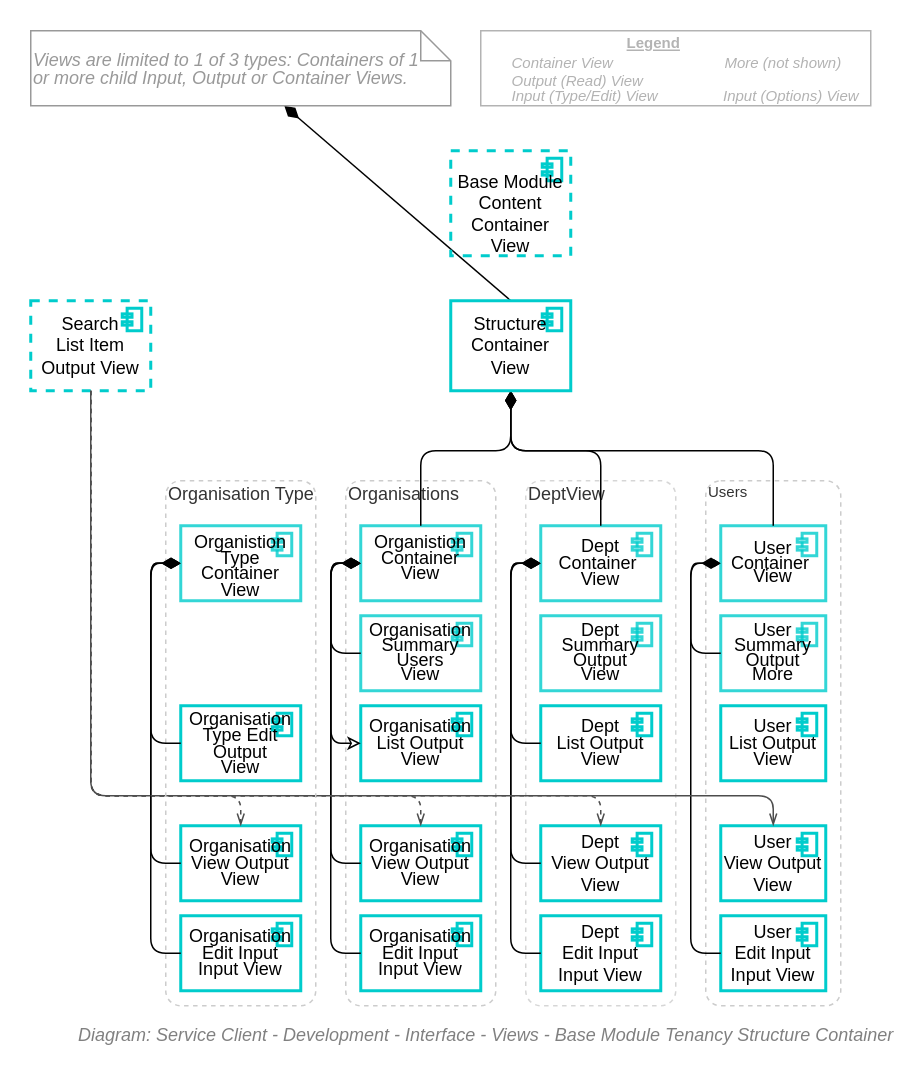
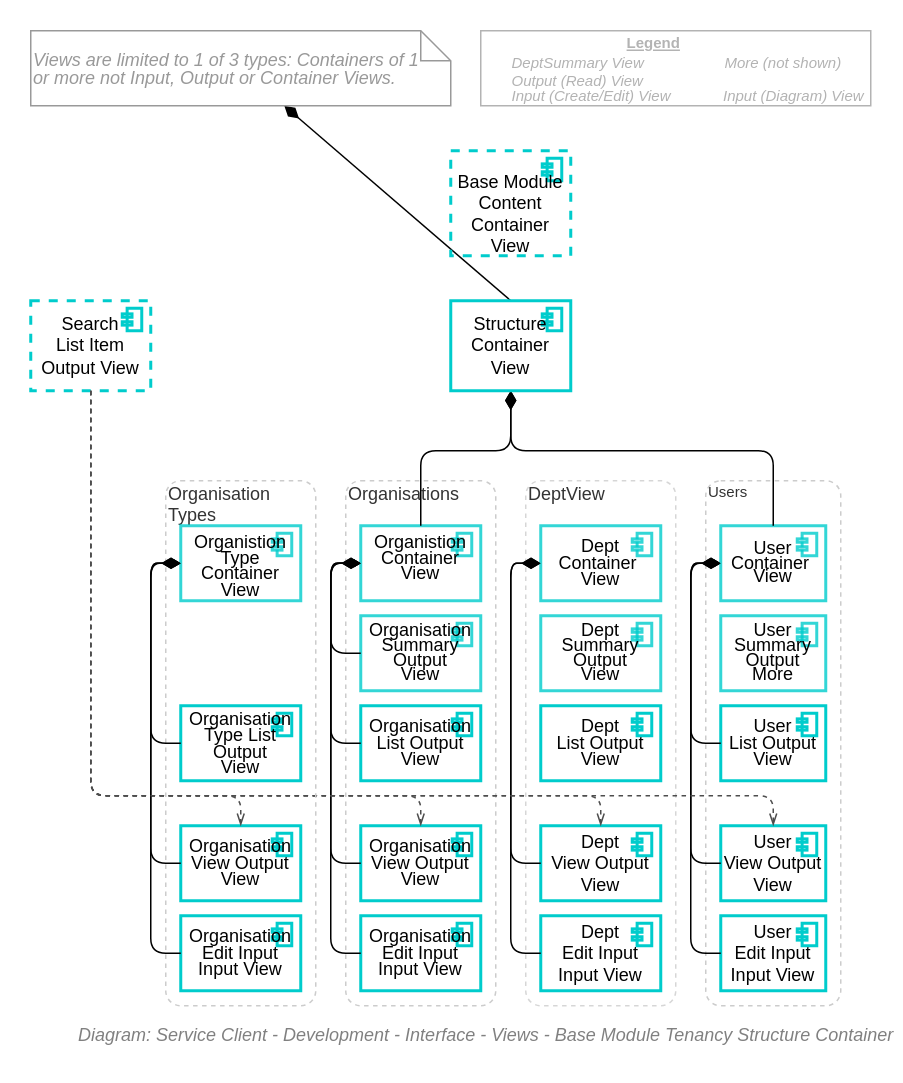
node "Container View": label "Container View" -> "DeptSummary View"
node "Views are limited to 1 of 3 types: Containers of 1 or more child Input, Output or Container Views.": label "Views are limited to 1 of 3 types: Containers of 1 or more child Input, Output or Container Views." -> "Views are limited to 1 of 3 types: Containers of 1 or more not Input, Output or Container Views."
node "Input (Type/Edit) View": label "Input (Type/Edit) View" -> "Input (Create/Edit) View"
node "Input (Options) View": label "Input (Options) View" -> "Input (Diagram) View"
edge "DeptContainer View" -> "Structure Container View": removed
node "Organisation Type": label "Organisation Type" -> "Organisation Types"
node "OrganisationSummary UsersView": label "OrganisationSummary UsersView" -> "OrganisationSummary OutputView"
edge "UserSummary OutputMore" -> "UserContainer View": removed
node "OrganisationType Edit OutputView": label "OrganisationType Edit OutputView" -> "OrganisationType List OutputView"
edge "Organistion Container View" -- "OrganisationList OutputView": arrowhead classic -> none
edge "DeptList OutputView" -> "DeptContainer View": removed
edge "UserList OutputView" -> "UserContainer View": added
edge "Search List Item Output View" -> "UserView OutputView": style solid -> dashed
edge "UserView OutputView" -> "UserContainer View": added
